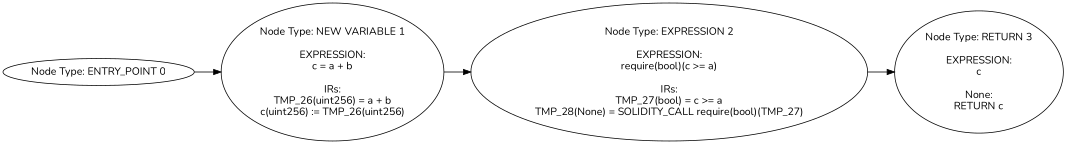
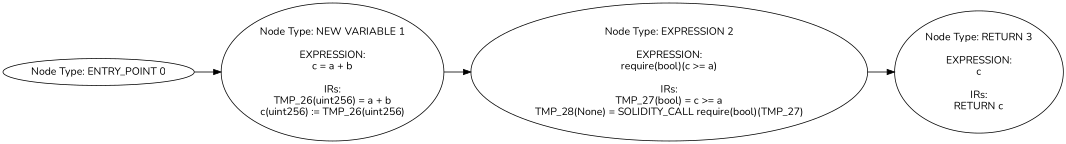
node "Node Type: RETURN 3 EXPRESSION: c None: RETURN c": label "Node Type: RETURN 3 EXPRESSION: c None: RETURN c" -> "Node Type: RETURN 3 EXPRESSION: c IRs: RETURN c"
